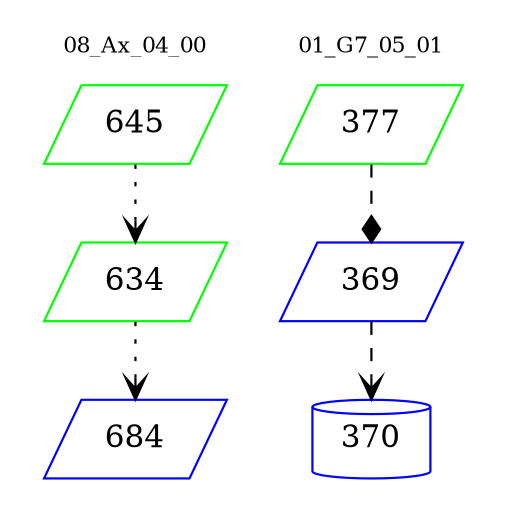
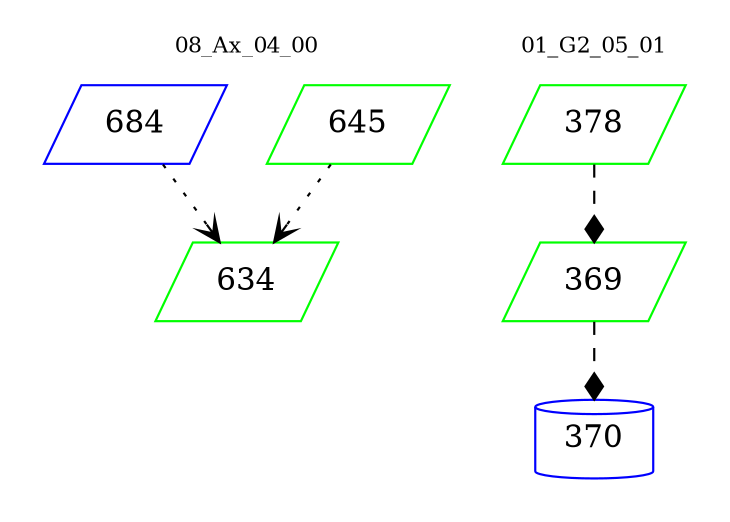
cluster "01_G7_05_01": label "01_G7_05_01" -> "01_G2_05_01"
node "377": label "377" -> "378"
node "369": color blue -> green
edge "634" -> "684": reversed
edge "369" -> "370": arrowhead vee -> diamond
